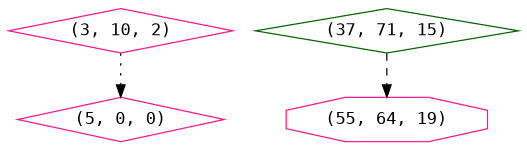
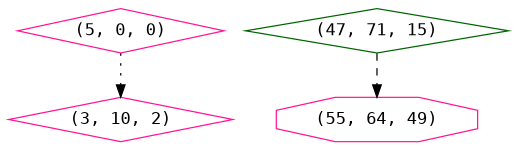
node "(37, 71, 15)": label "(37, 71, 15)" -> "(47, 71, 15)"
edge "(3, 10, 2)" -> "(5, 0, 0)": reversed
node "(55, 64, 19)": label "(55, 64, 19)" -> "(55, 64, 49)"
